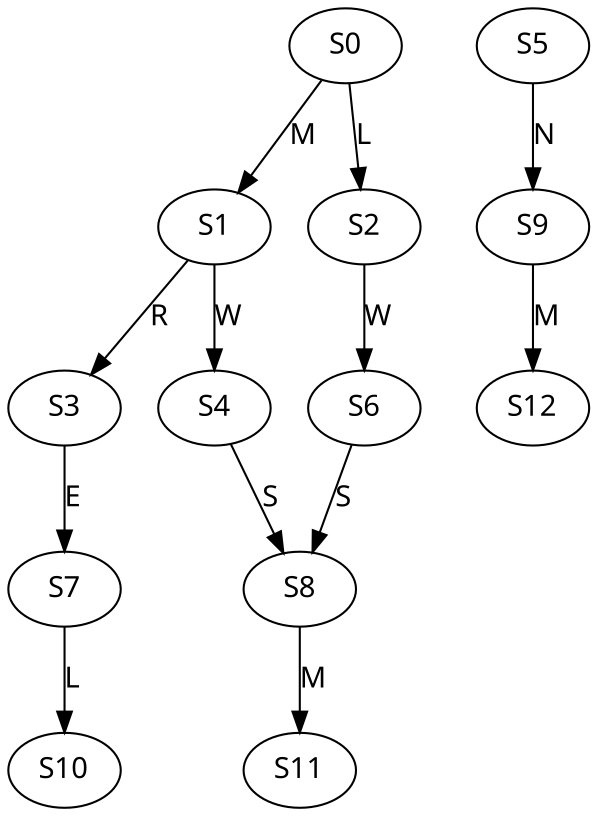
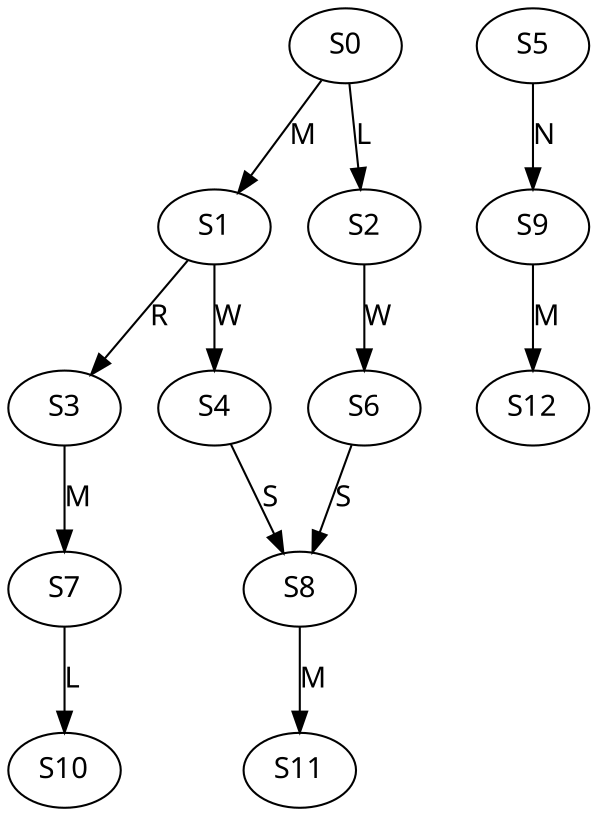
edge "S3" -> "S7": label "E" -> "M"
